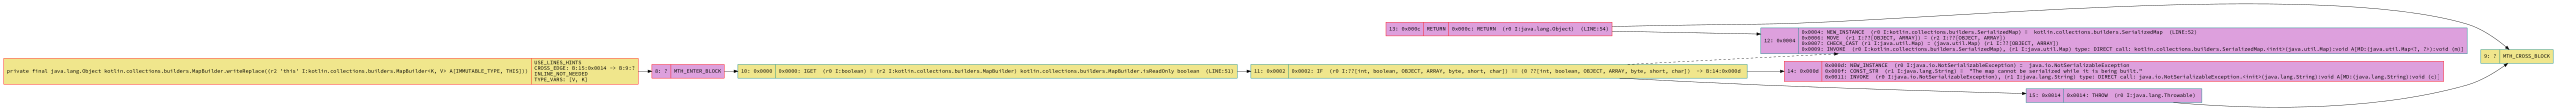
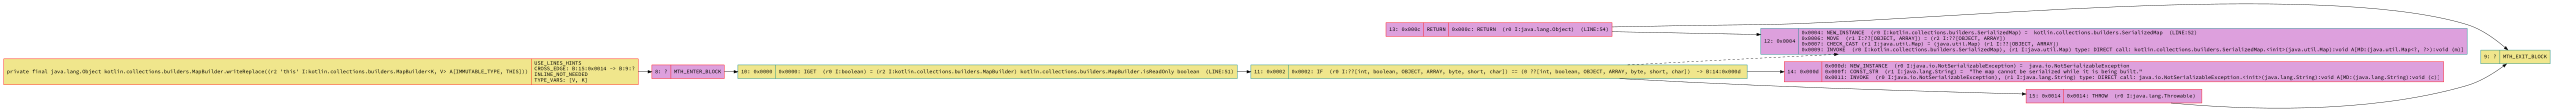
node "9: ?": text "MTH_CROSS_BLOCK" -> "MTH_EXIT_BLOCK"
node "15: 0x0014": color teal -> red
